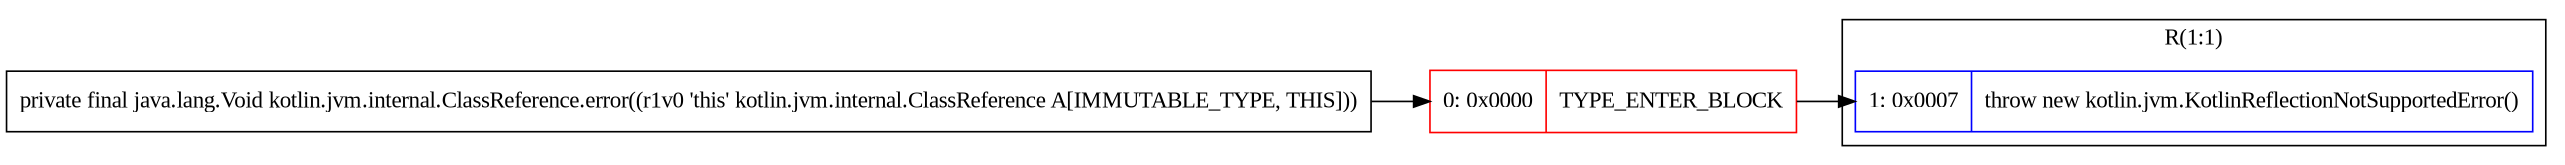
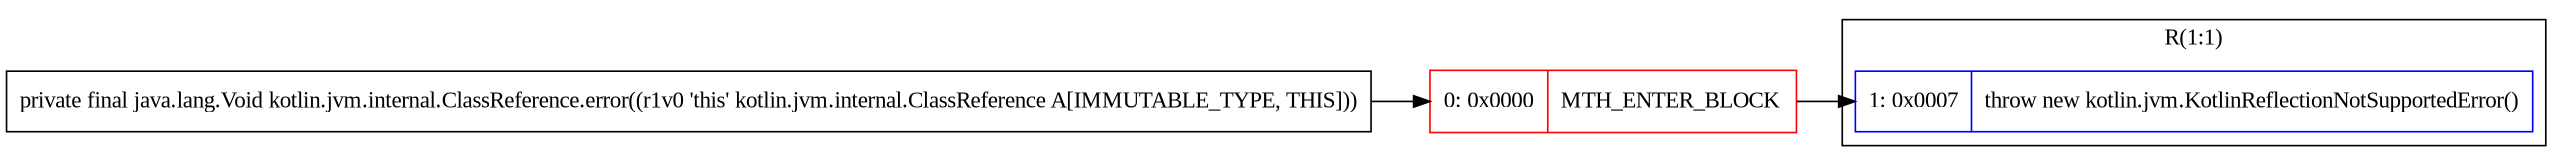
node "0: 0x0000": text "TYPE_ENTER_BLOCK" -> "MTH_ENTER_BLOCK"
